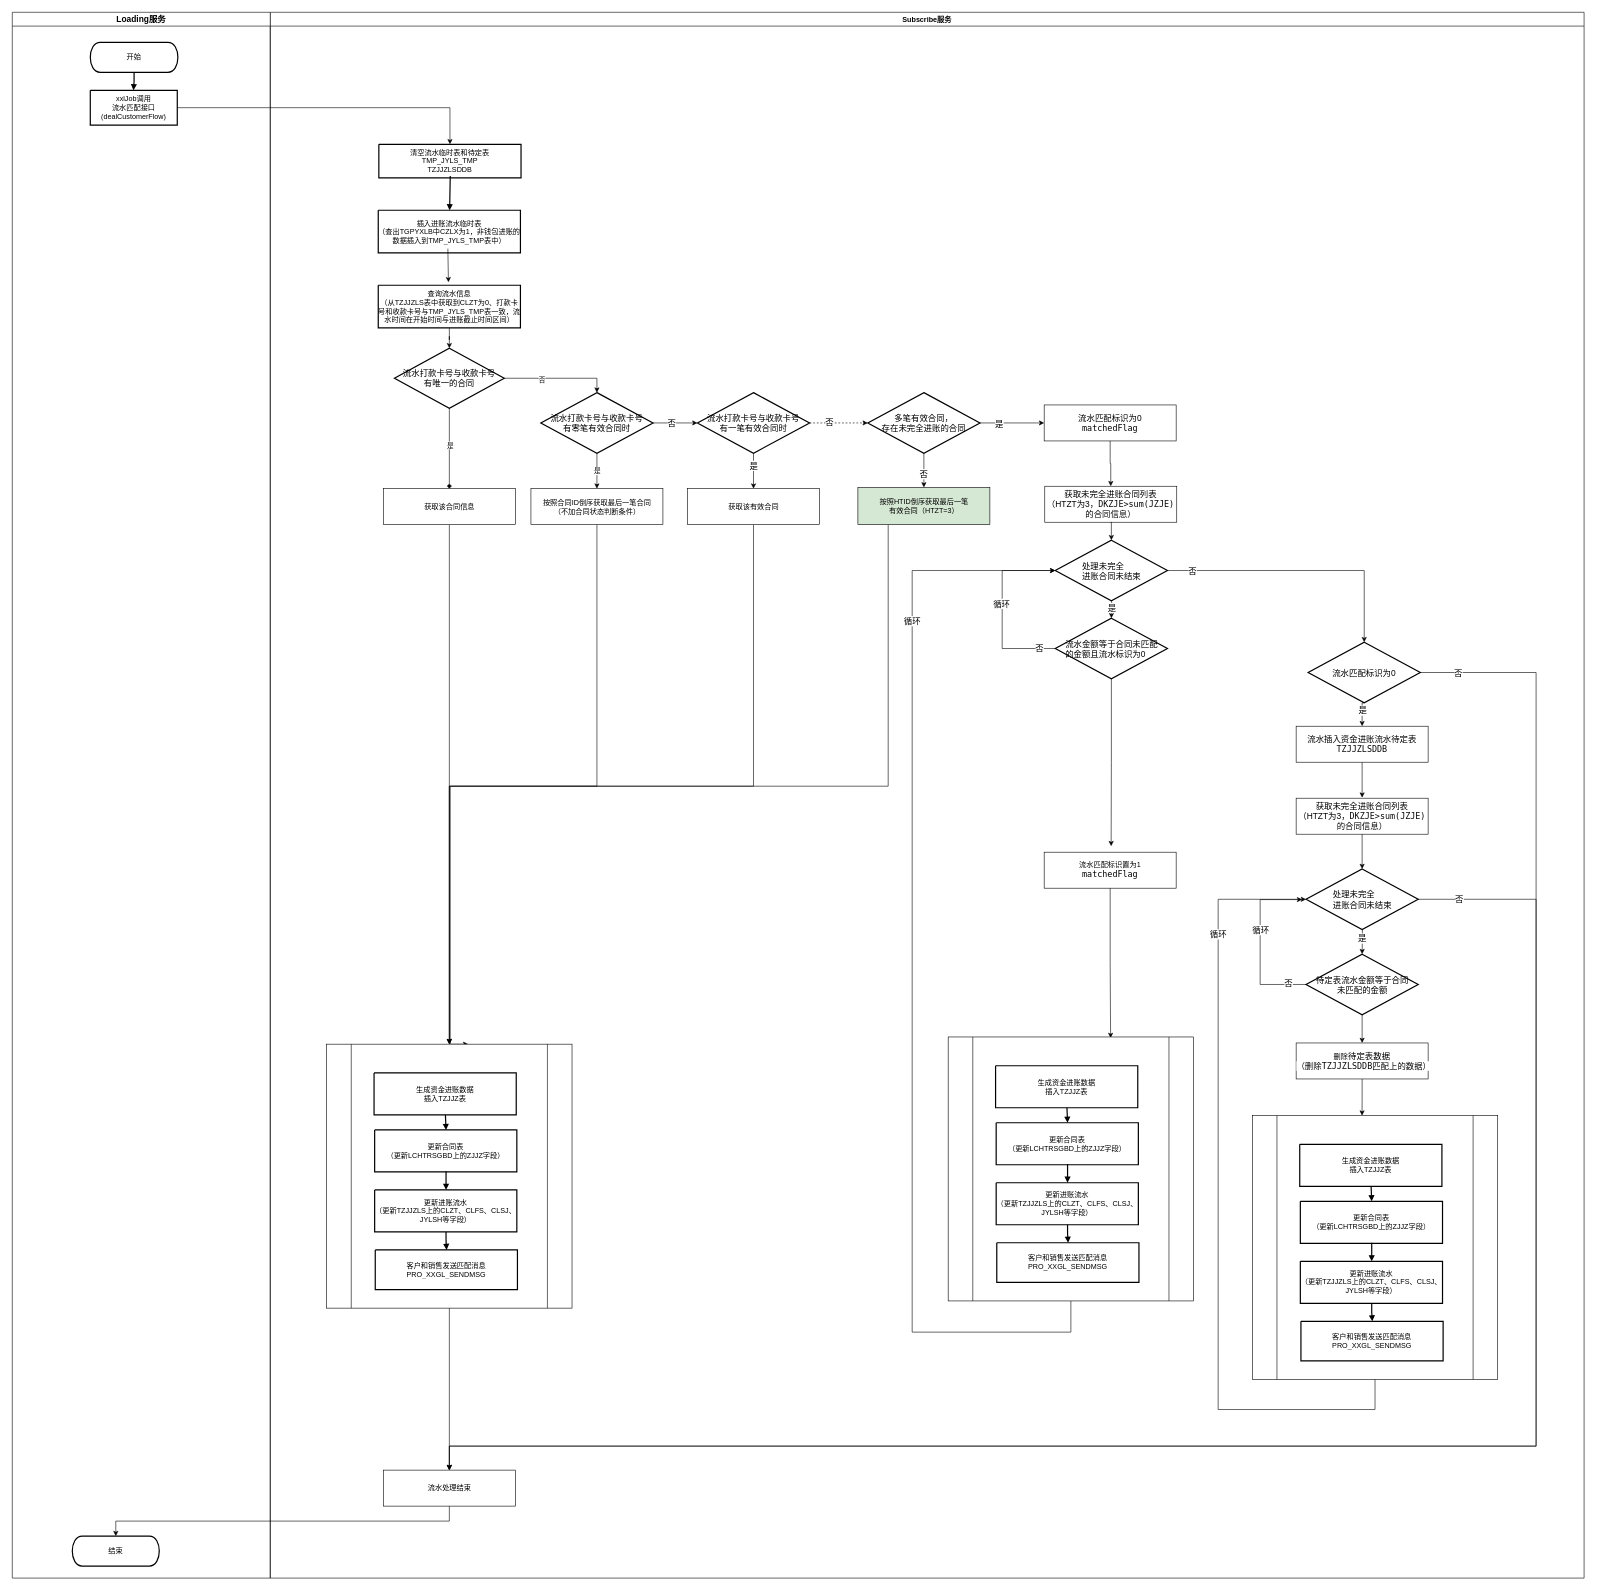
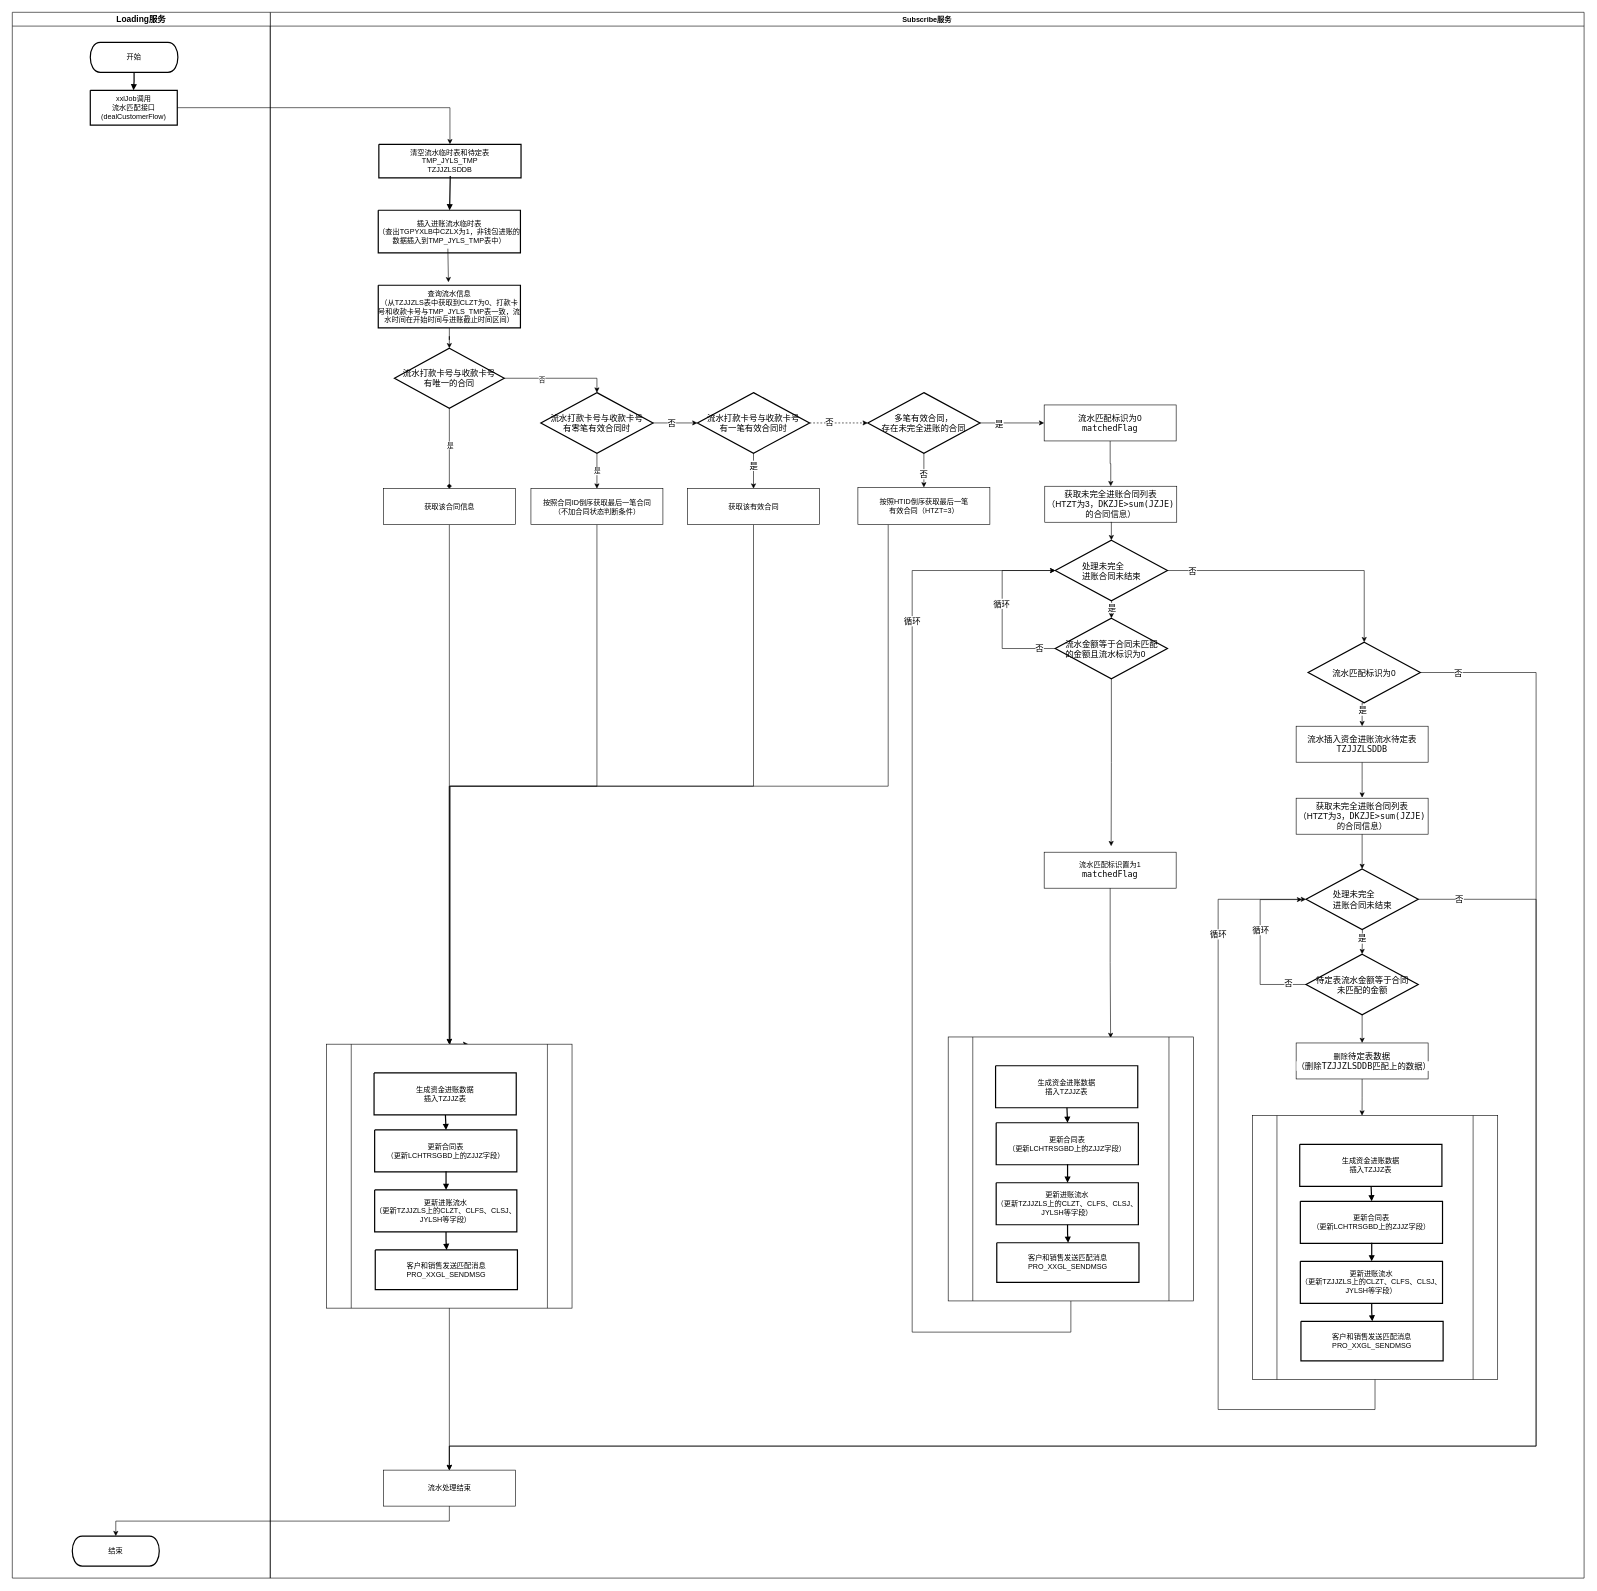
node "按照HTID倒序获取最后一笔 有效合同（HTZT=3）": fillcolor #d5e8d4 -> #ffffff
